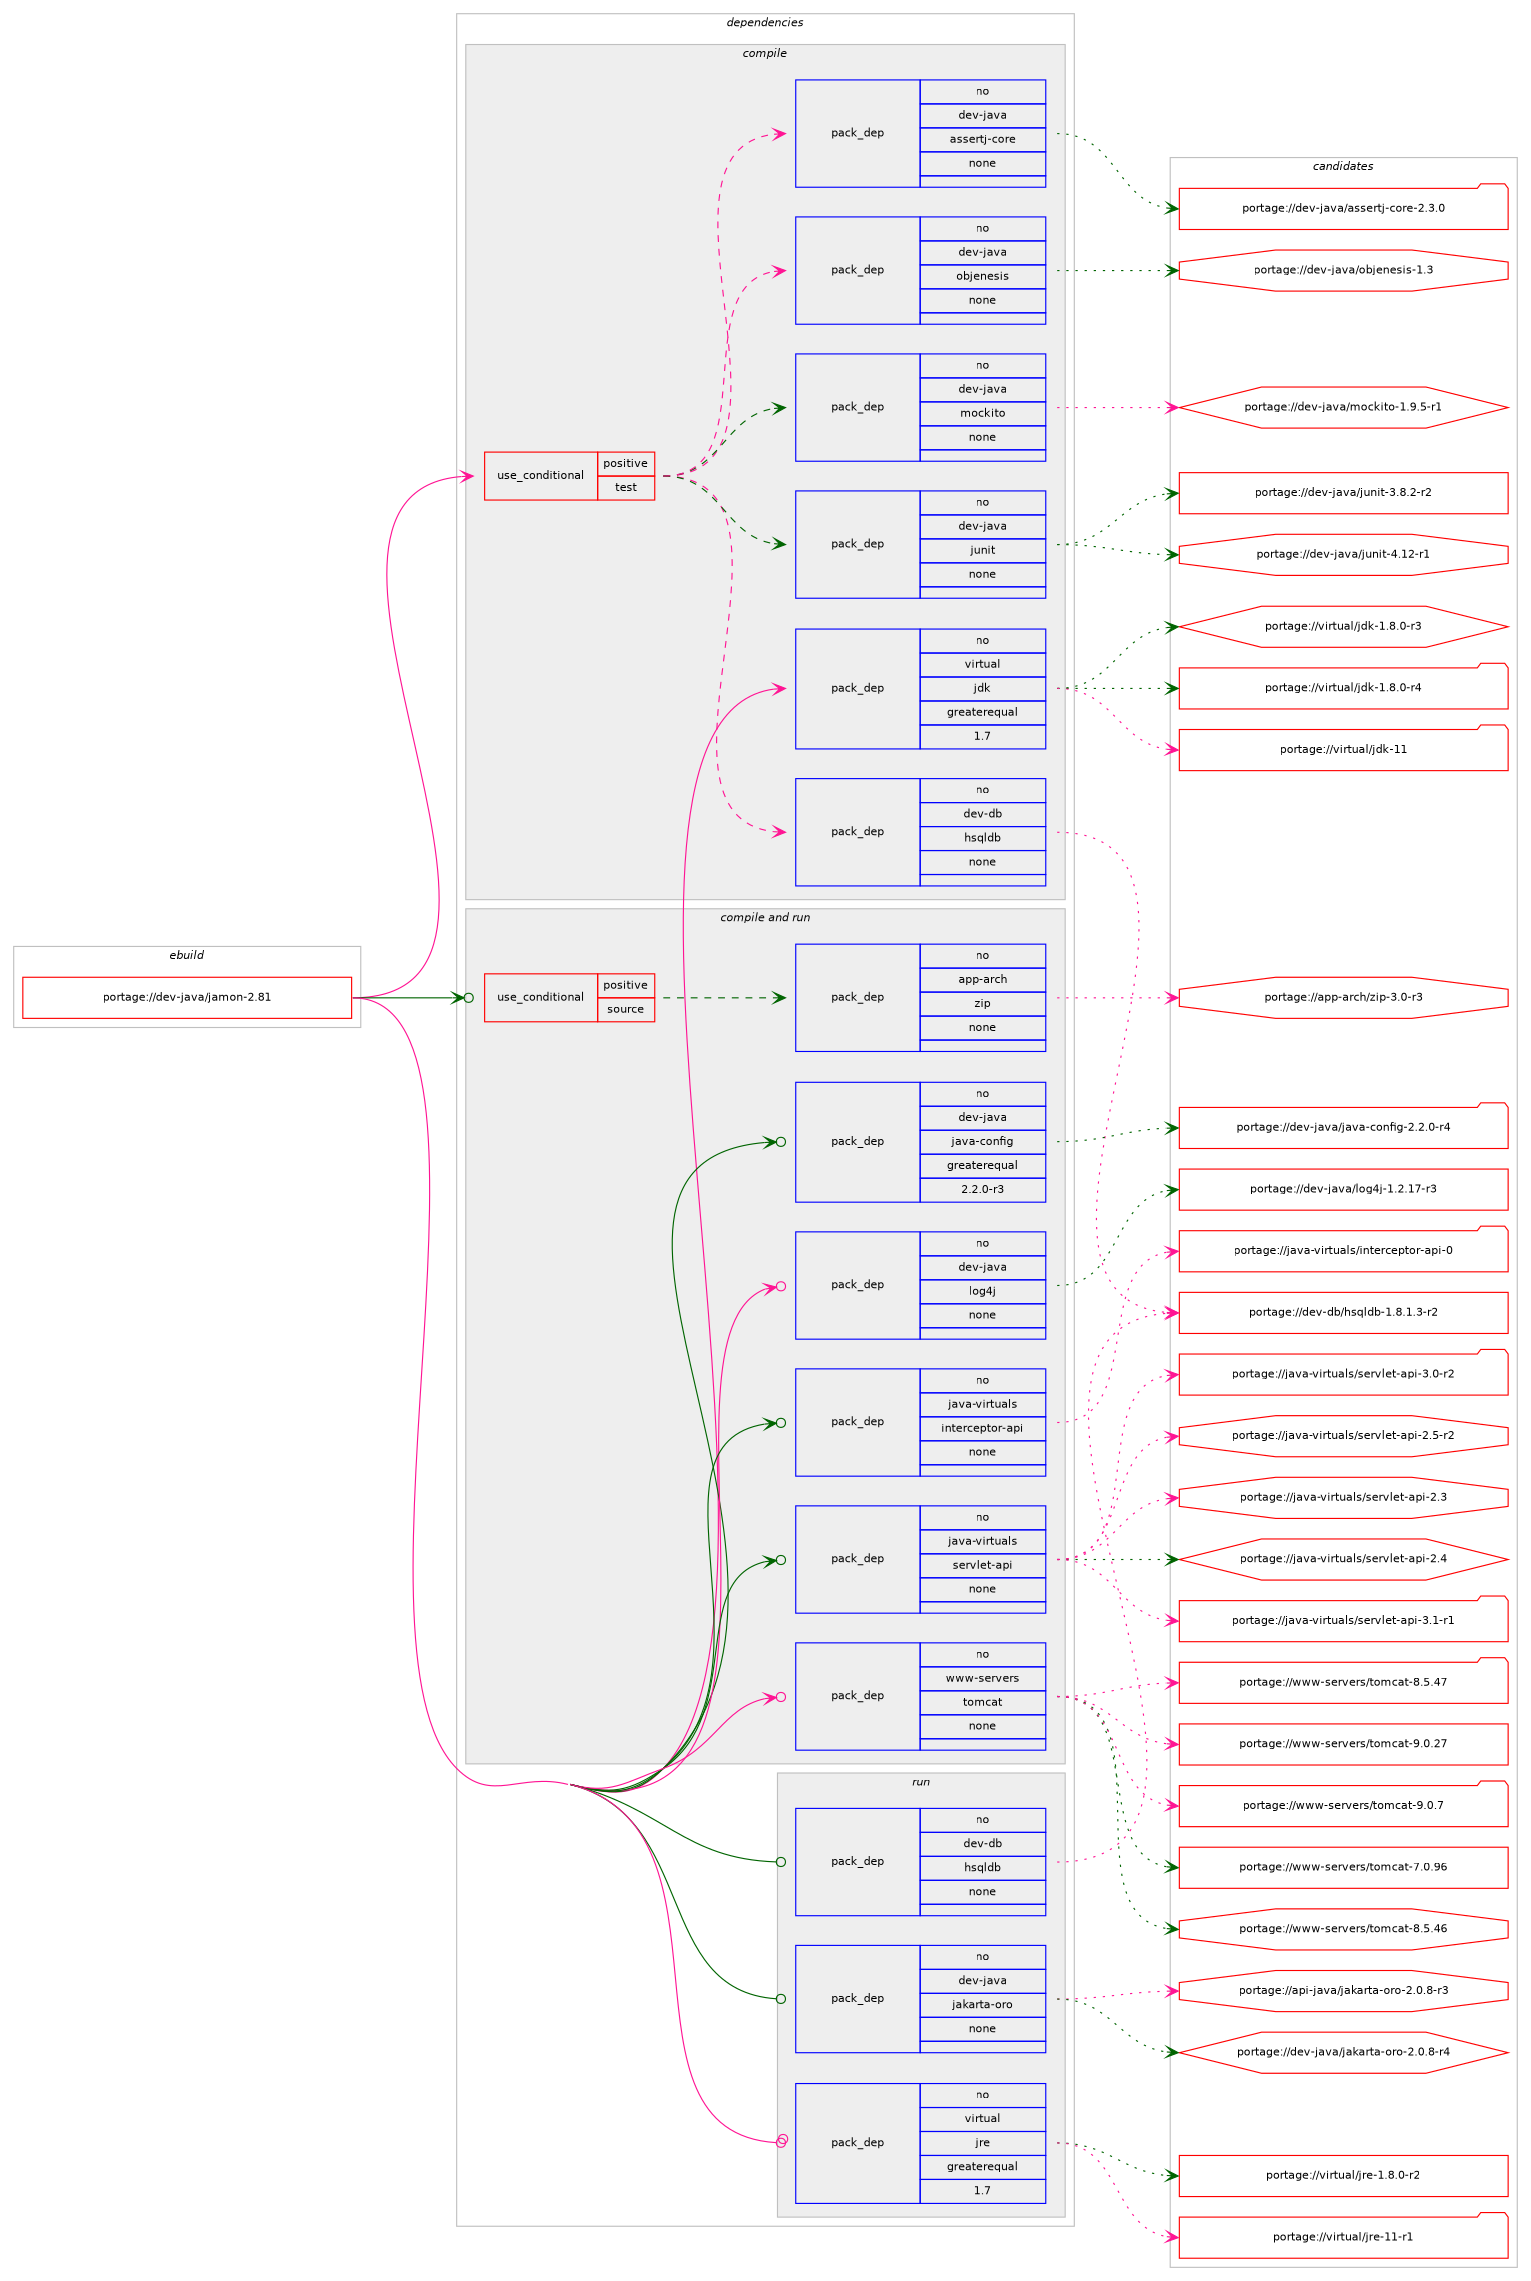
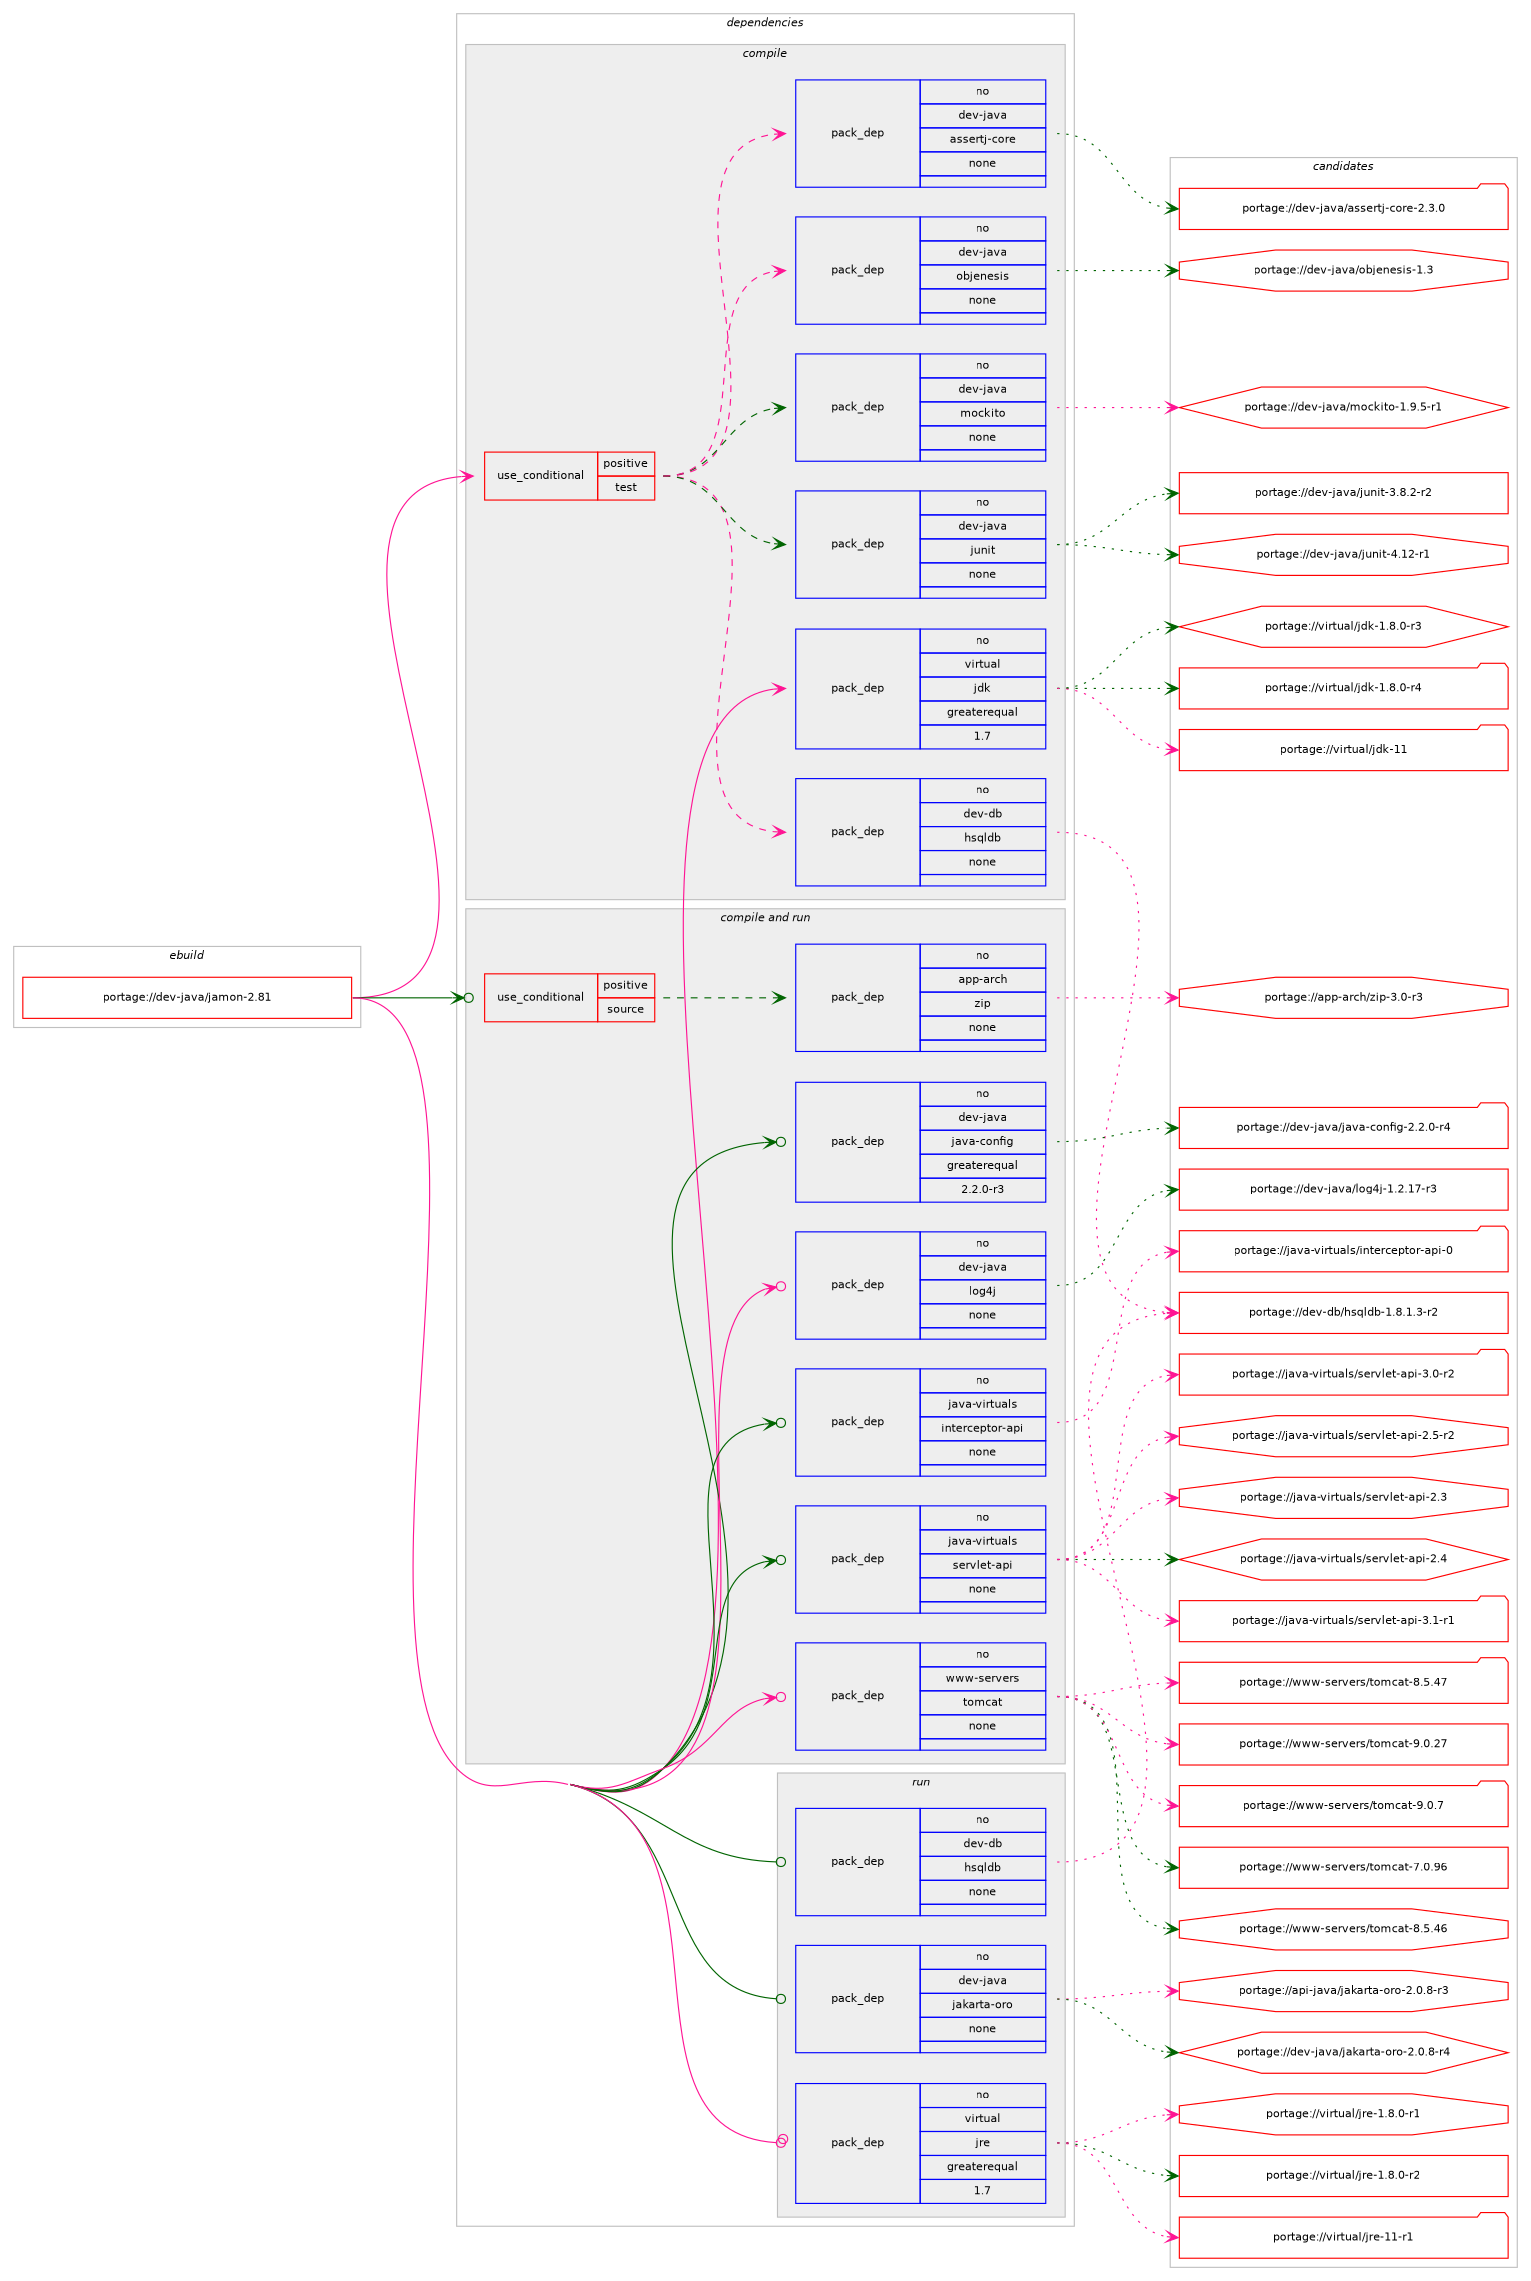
node "portage://virtual/jre-1.8.0-r1": added
